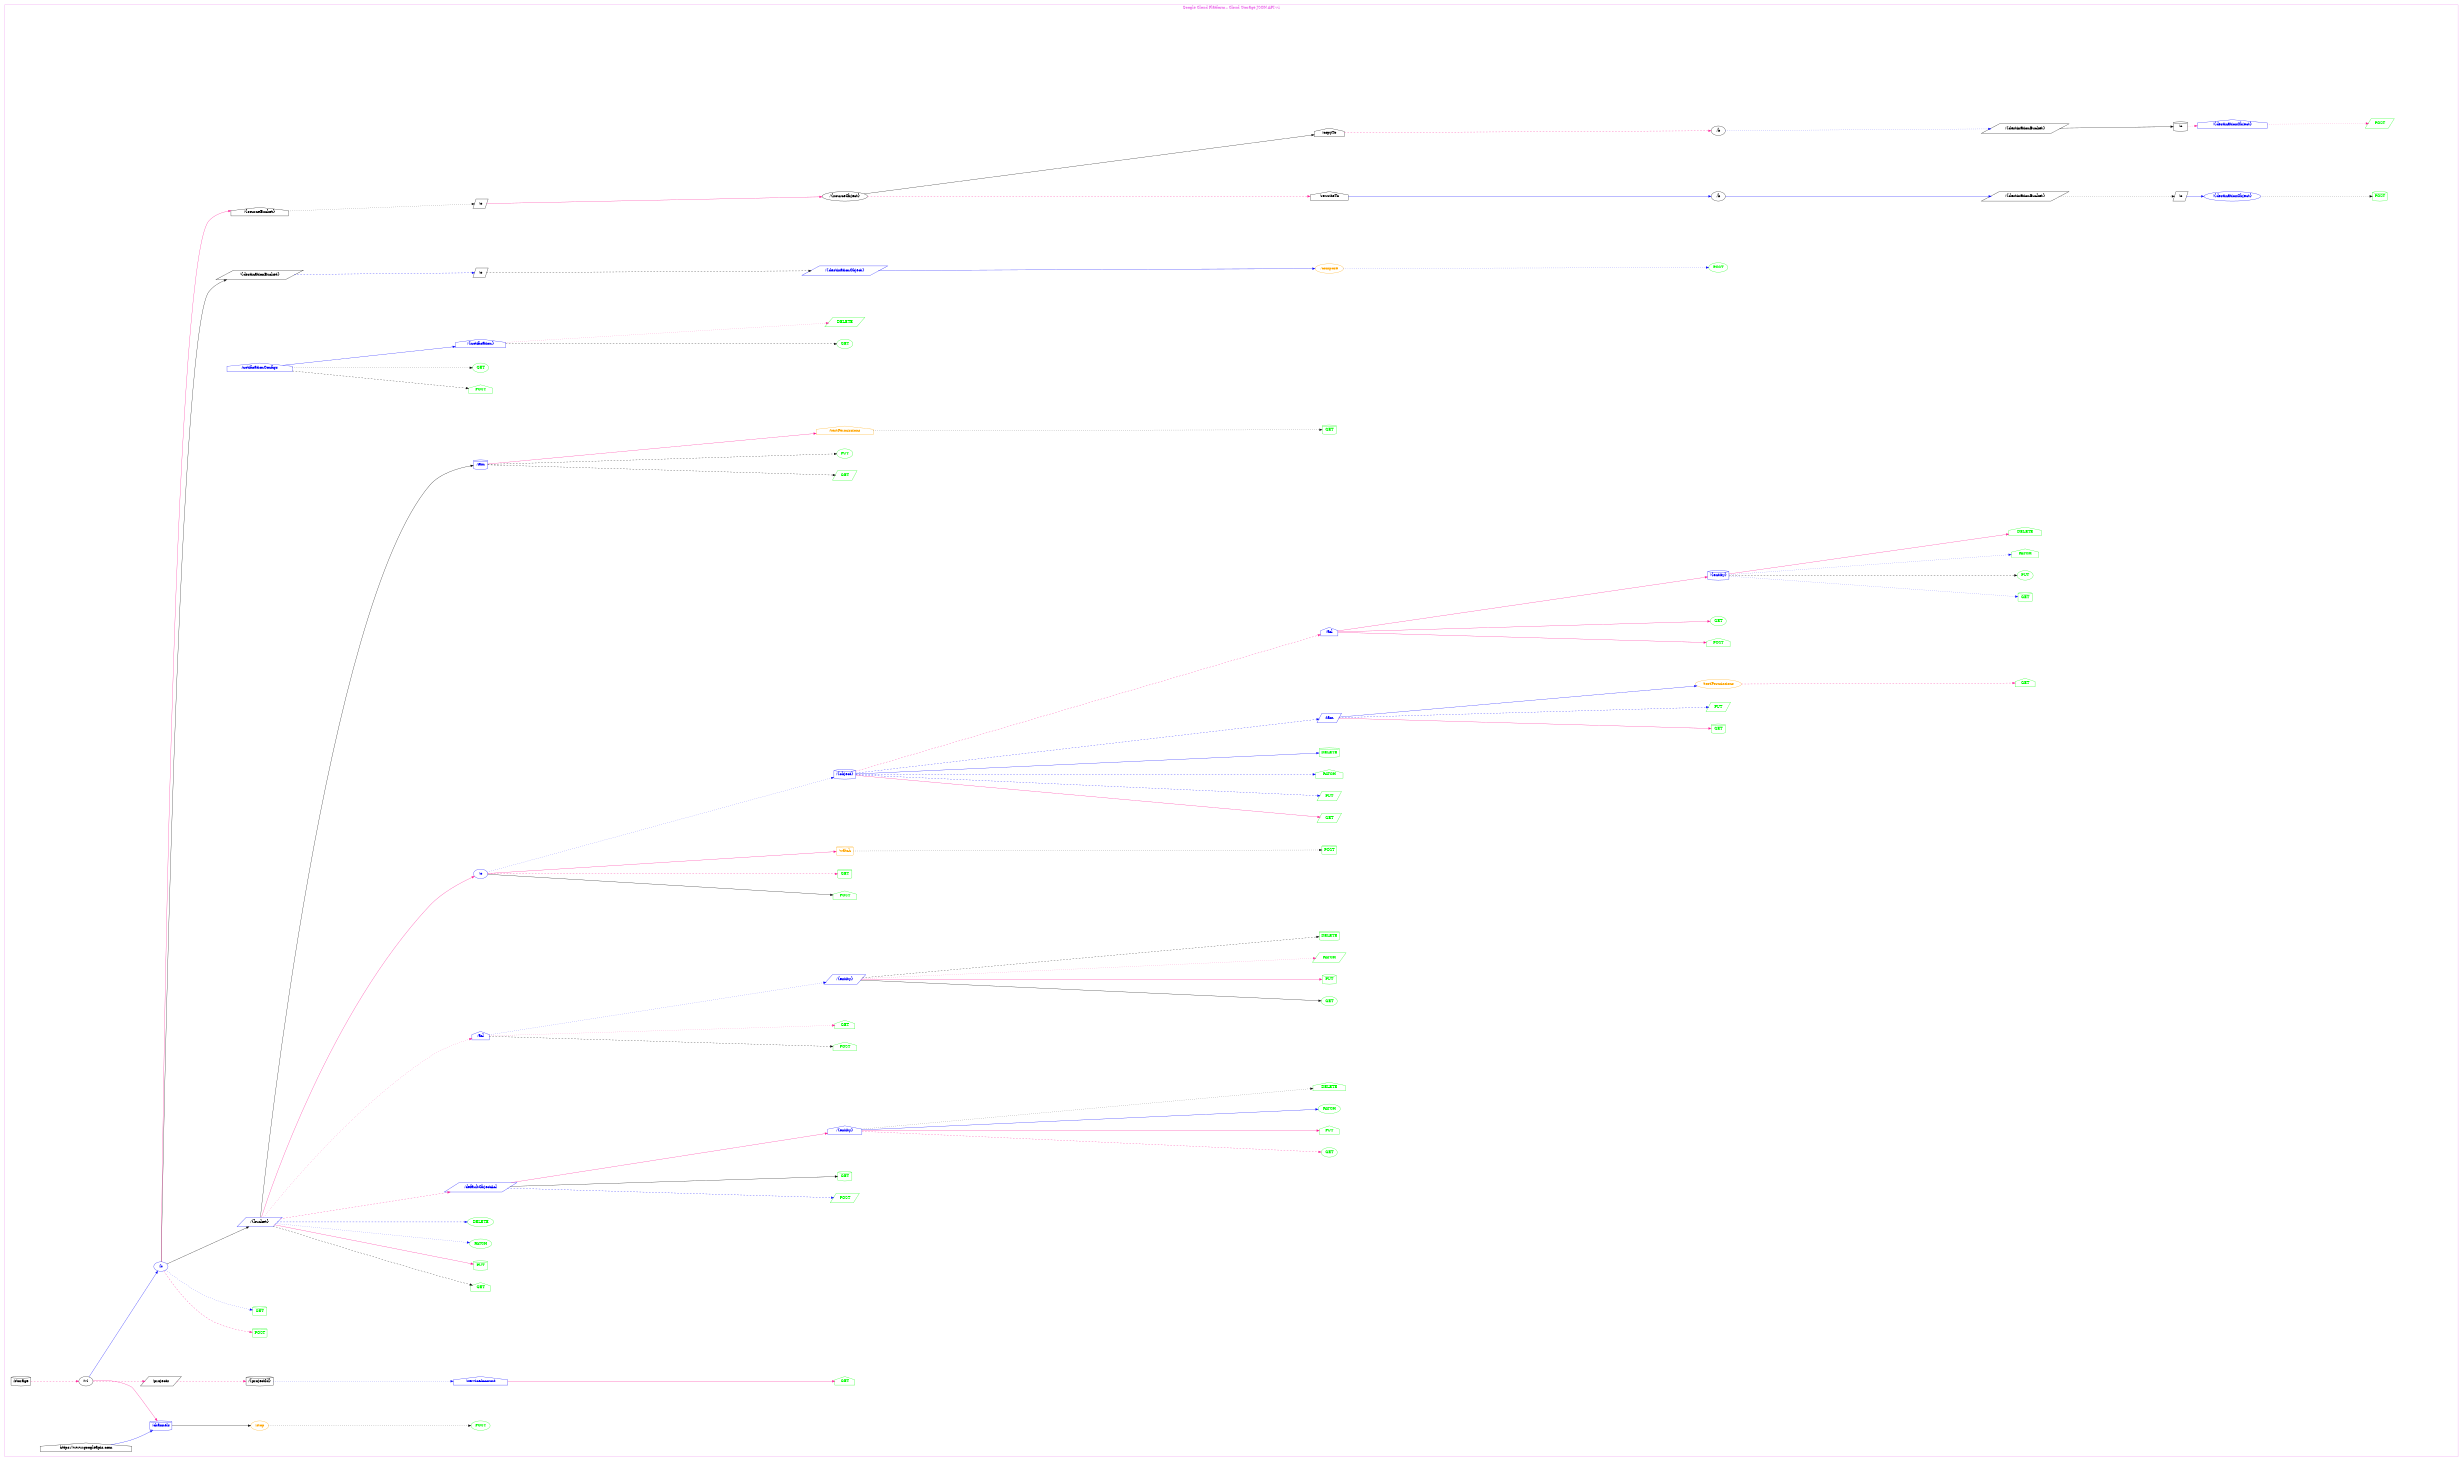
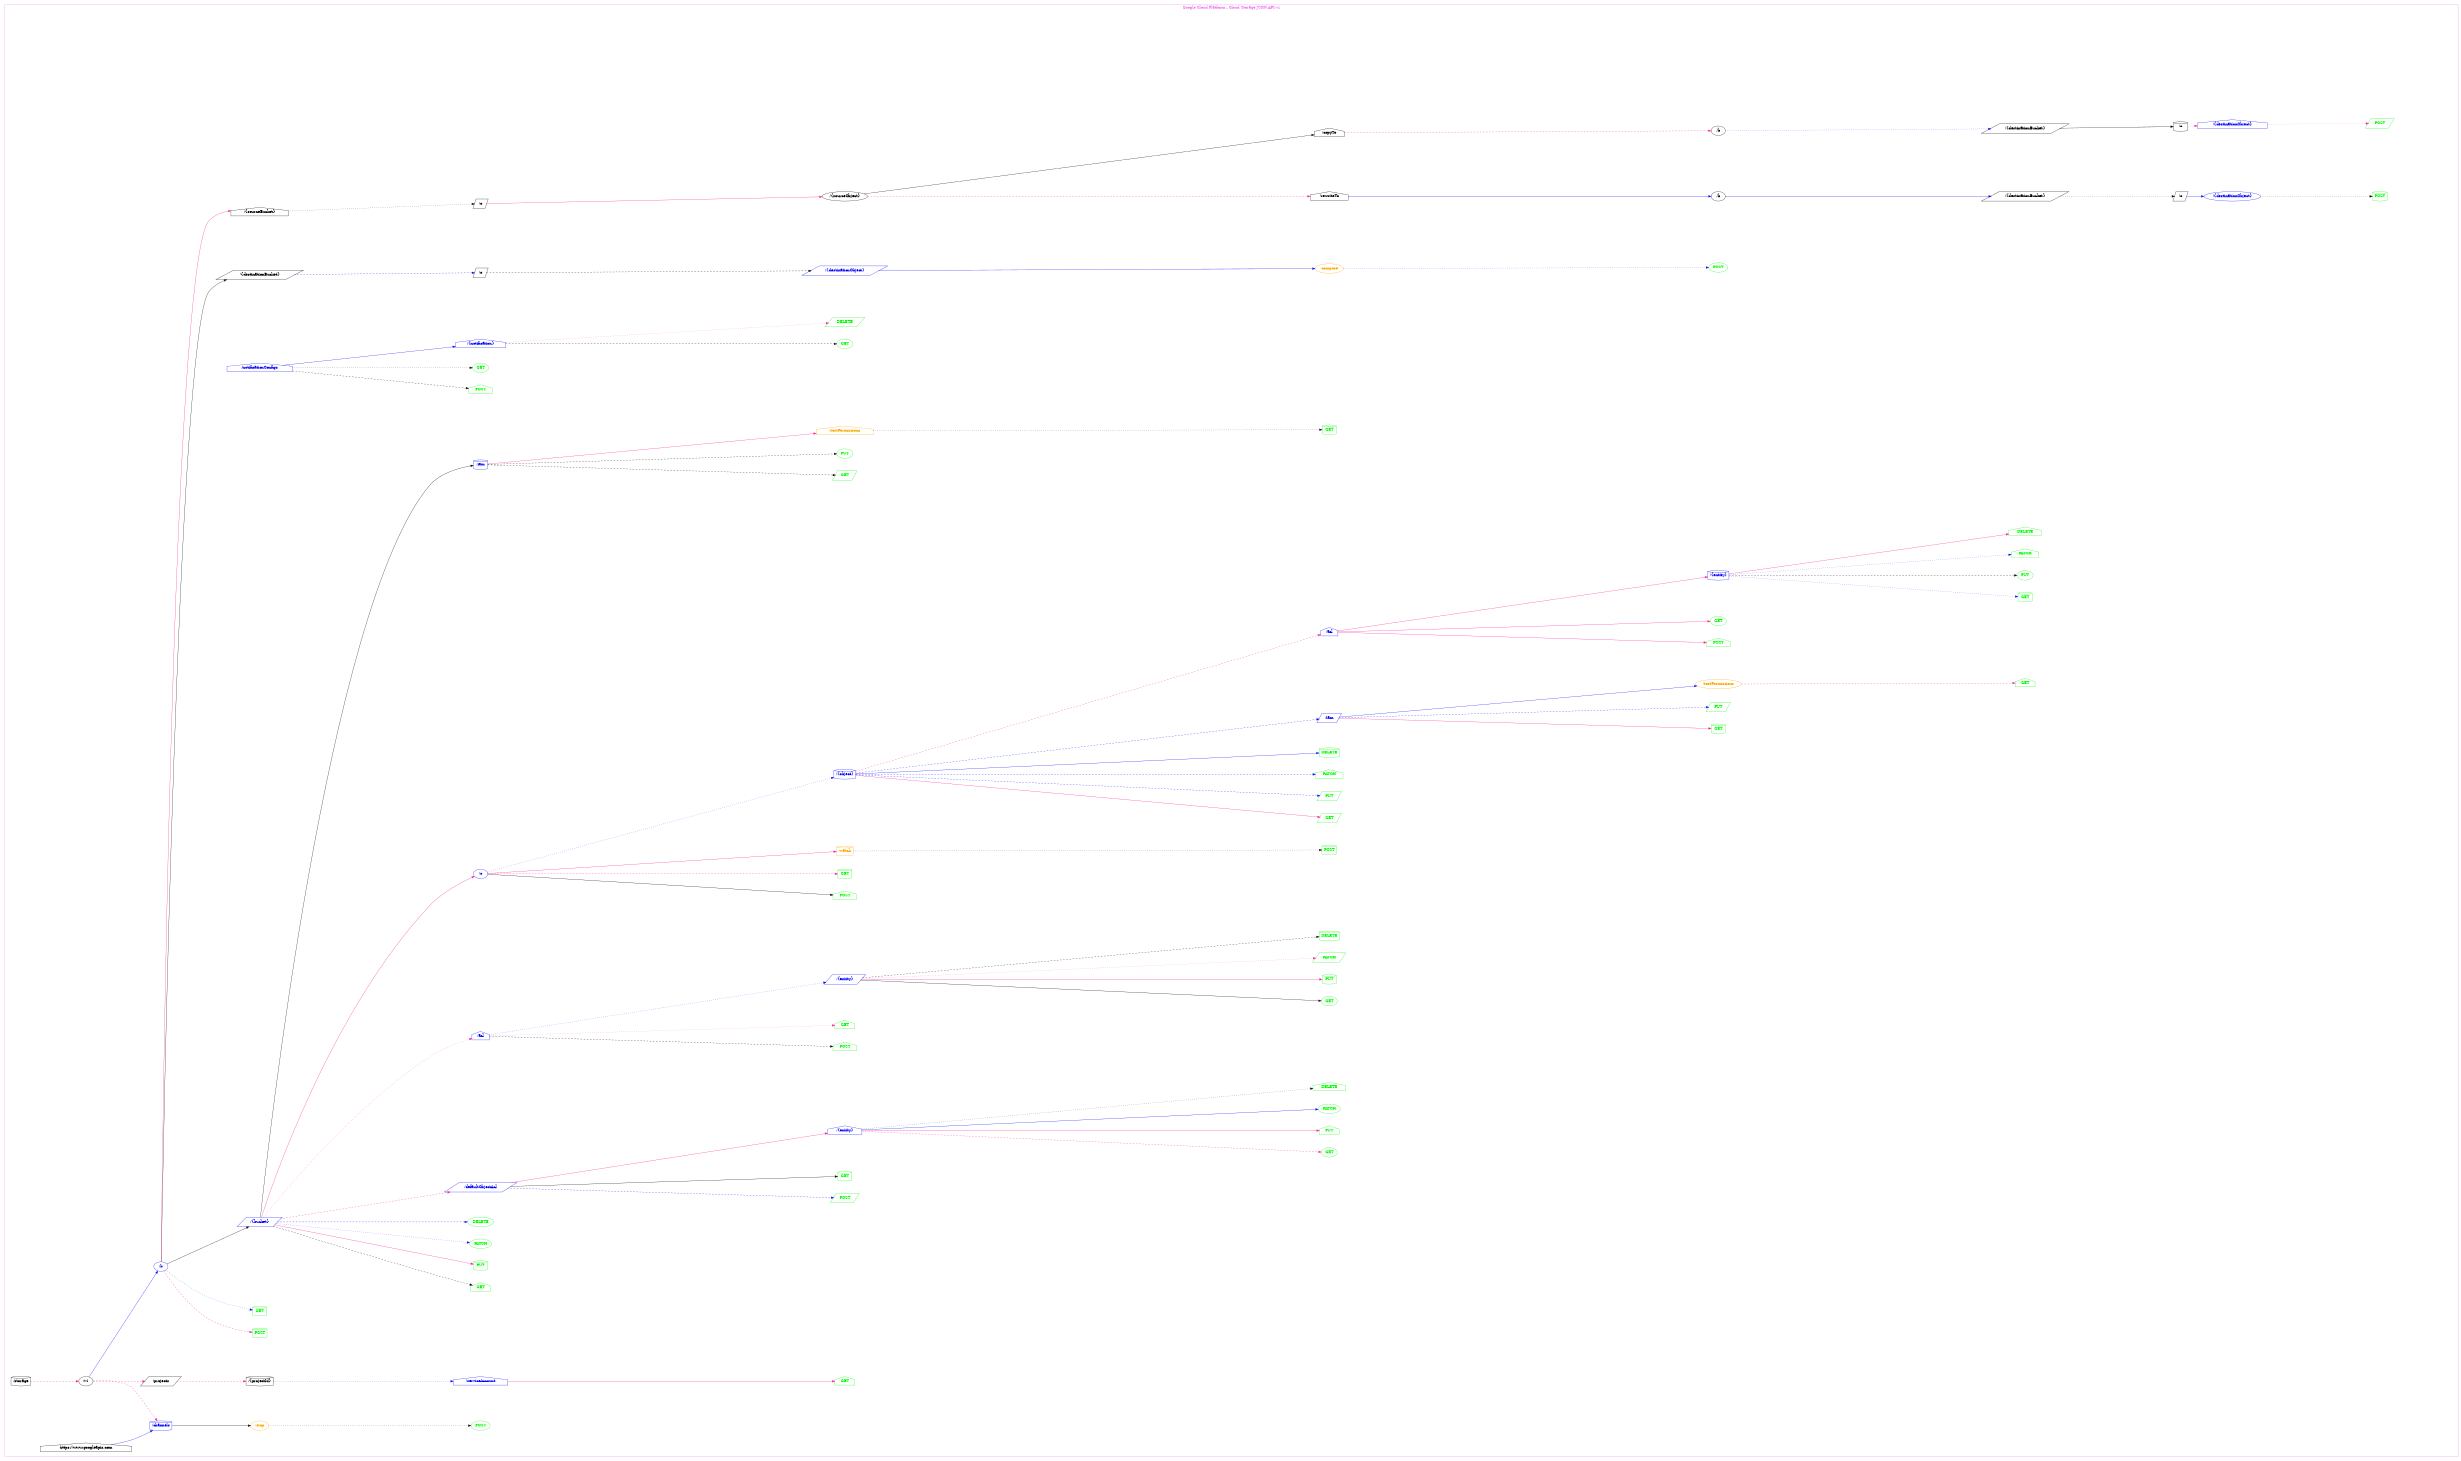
node "/{bucket}": fontcolor black -> blue
edge "/v1" -> "/channels": style solid -> dashed
